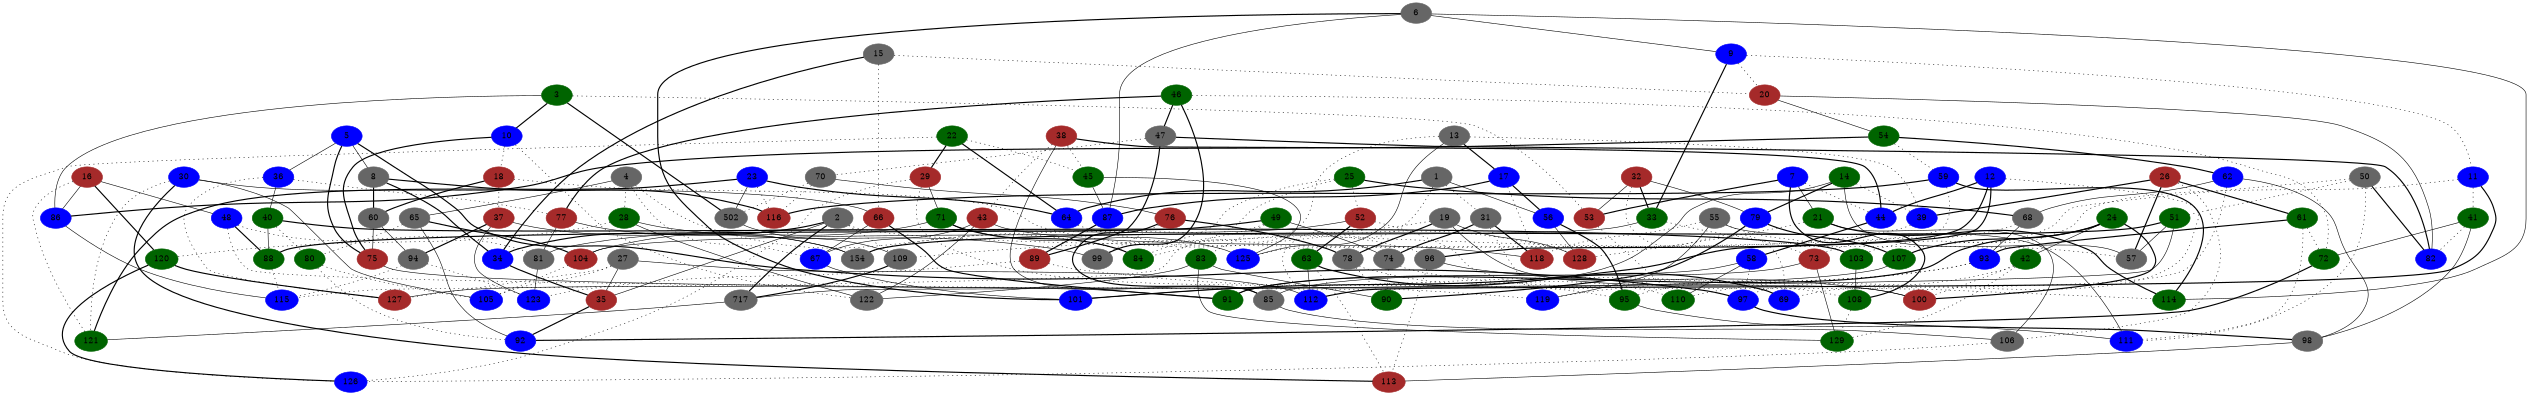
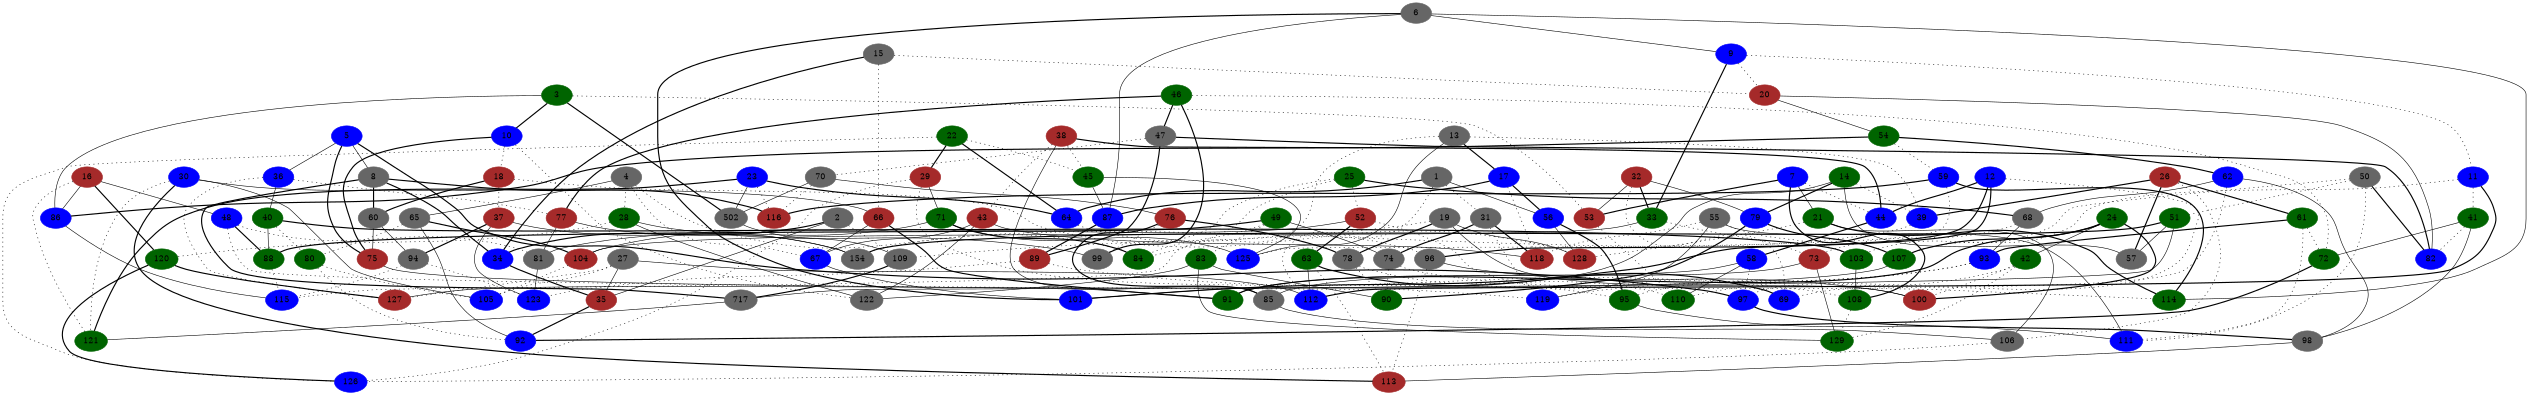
edge "70" -- "502": style dotted -> solid
edge "2" -- "57": removed
edge "2" -- "717": now "8" -- "717"
